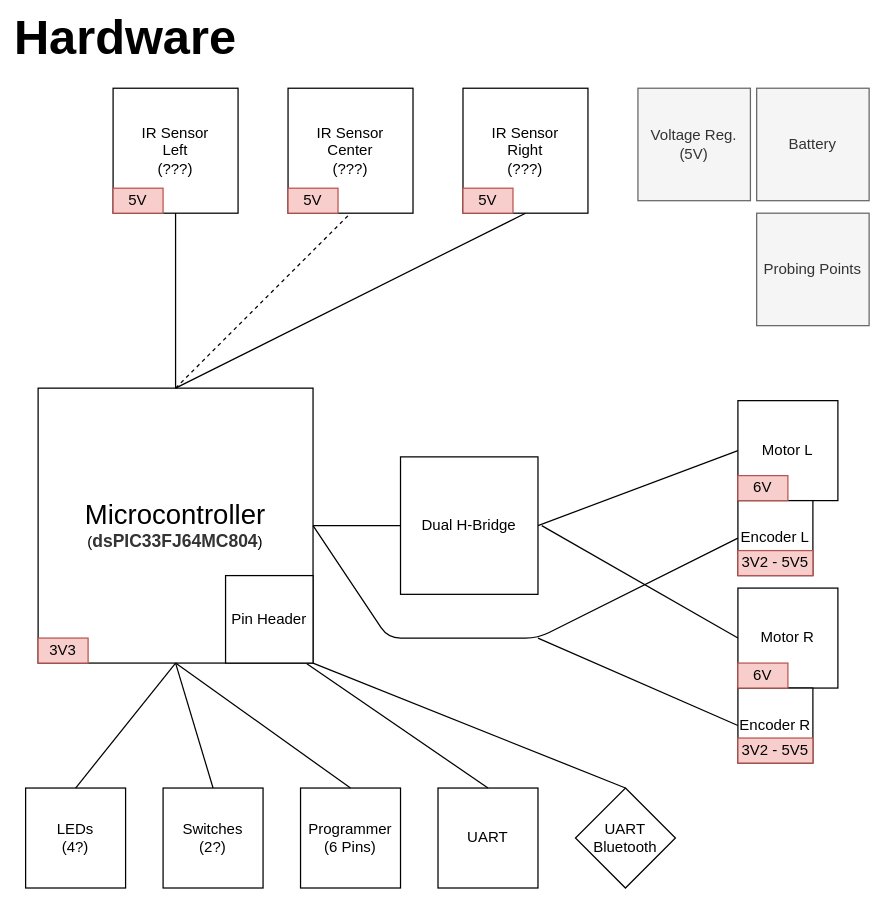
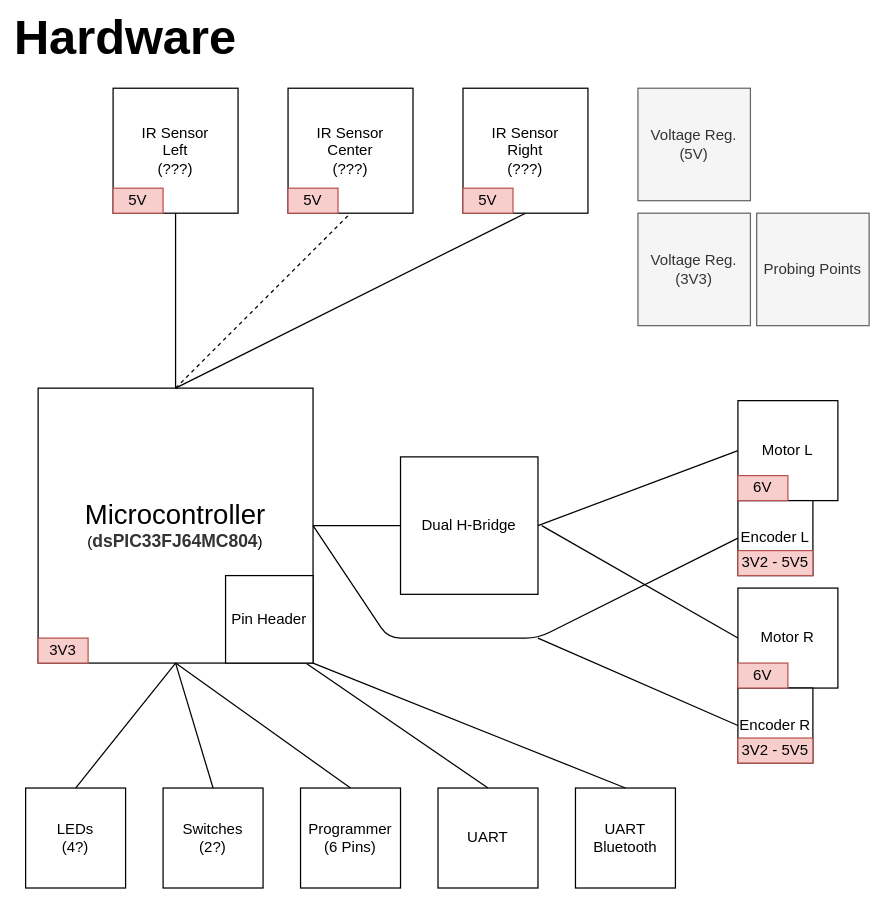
node "Battery": removed
node "Voltage Reg. (3V3)": added
node "UART Bluetooth": shape diamond -> rectangle
